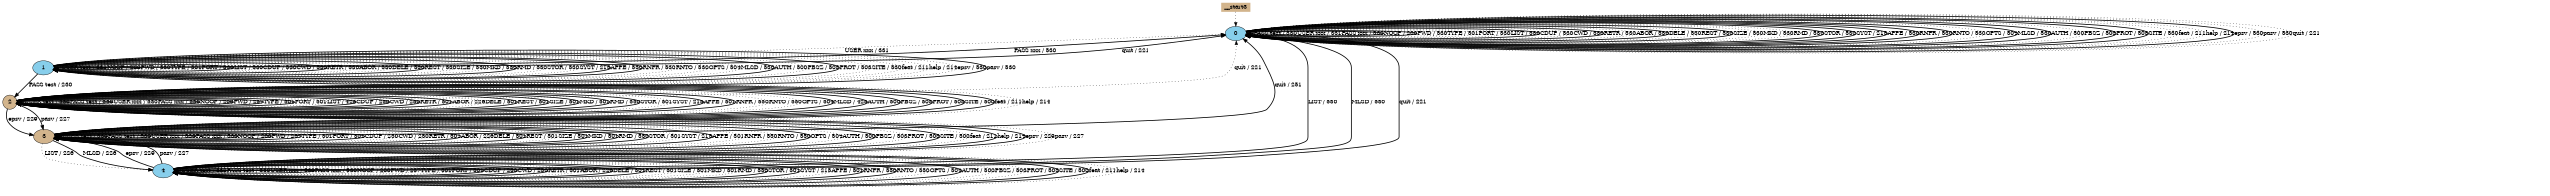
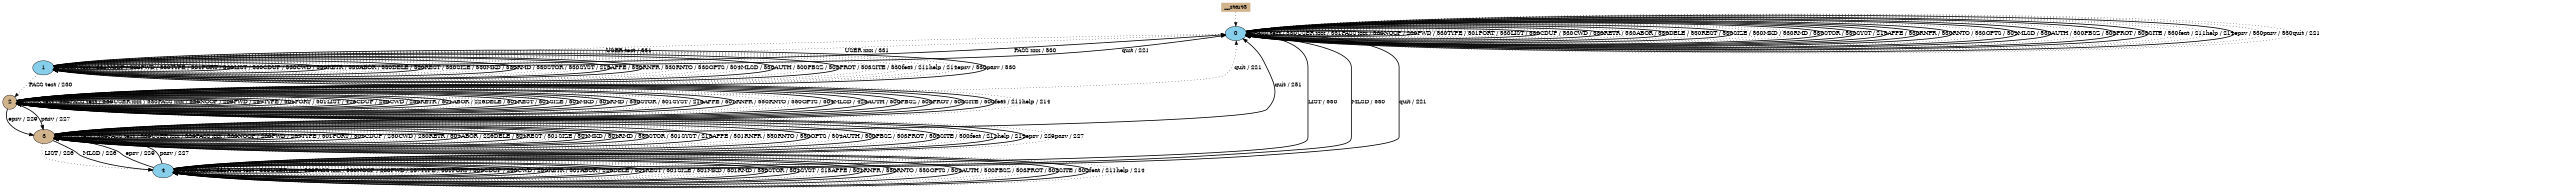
edge "0" -> "1": added, label "USER test / 331"
edge "1" -> "2": style bold -> dotted
